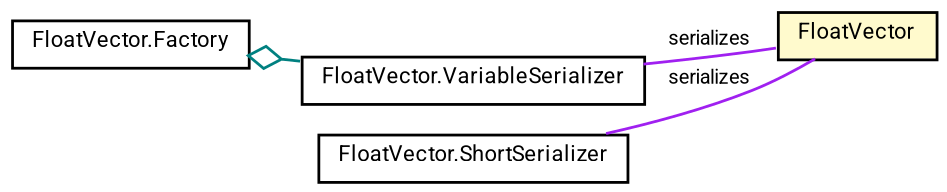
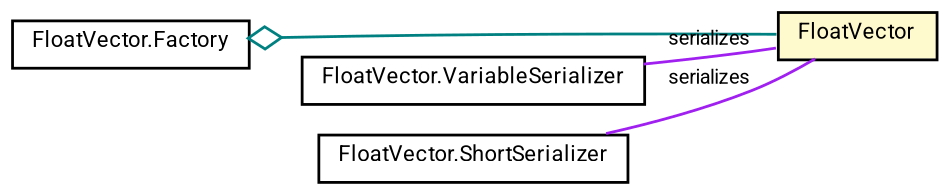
edge "FloatVector.VariableSerializer" -> "FloatVector.Factory": now "FloatVector" -> "FloatVector.Factory"
